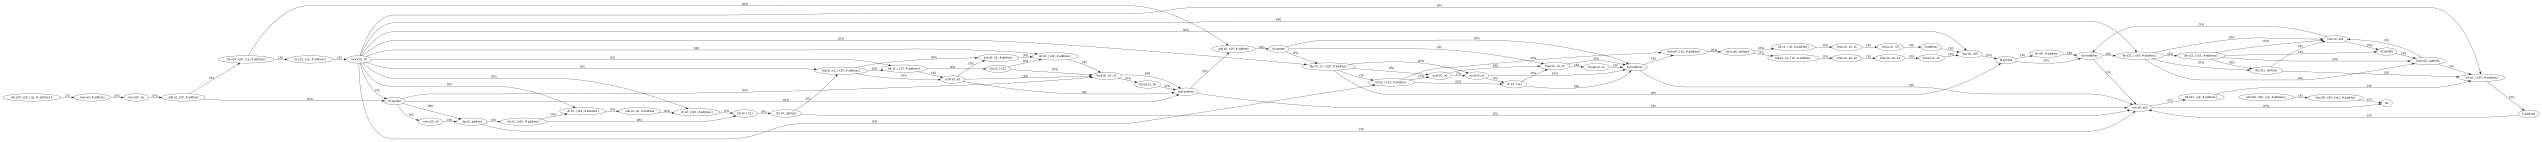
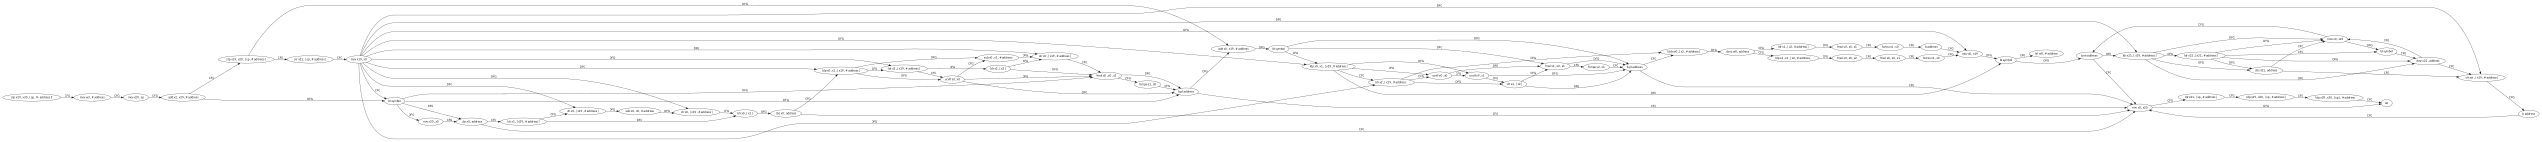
edge "tst w0 , # address" -> "b.ne address": removed, label "CFG"
edge "ldr x21 , [ sp , # address ]" -> "str xzr , [ x19 , # address ]": now "ldr x21 , [ sp , # address ]" -> "ldp x19 , x20 , [ sp , # address ]"
